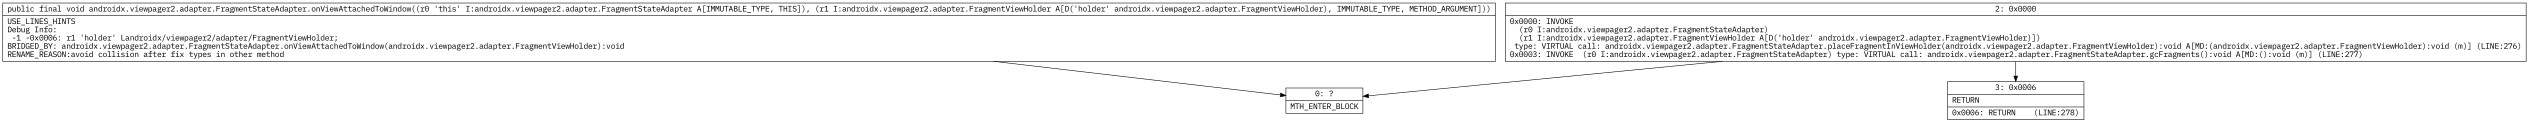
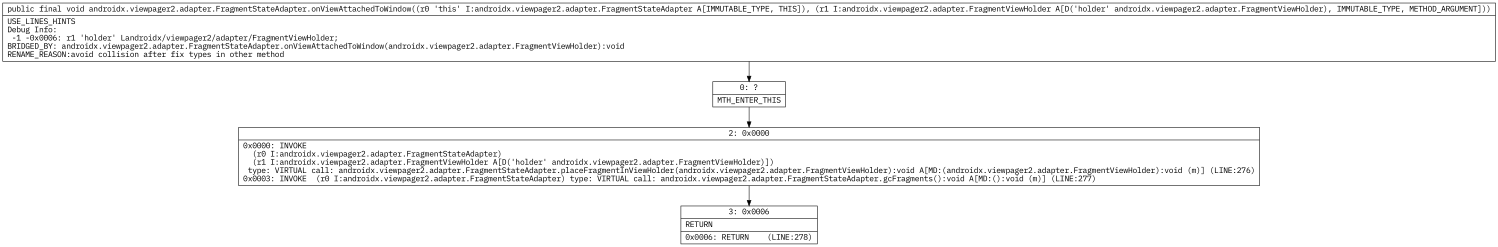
edge "2: 0x0000" -> "0: ?": reversed
node "0: ?": text "MTH_ENTER_BLOCK" -> "MTH_ENTER_THIS"
